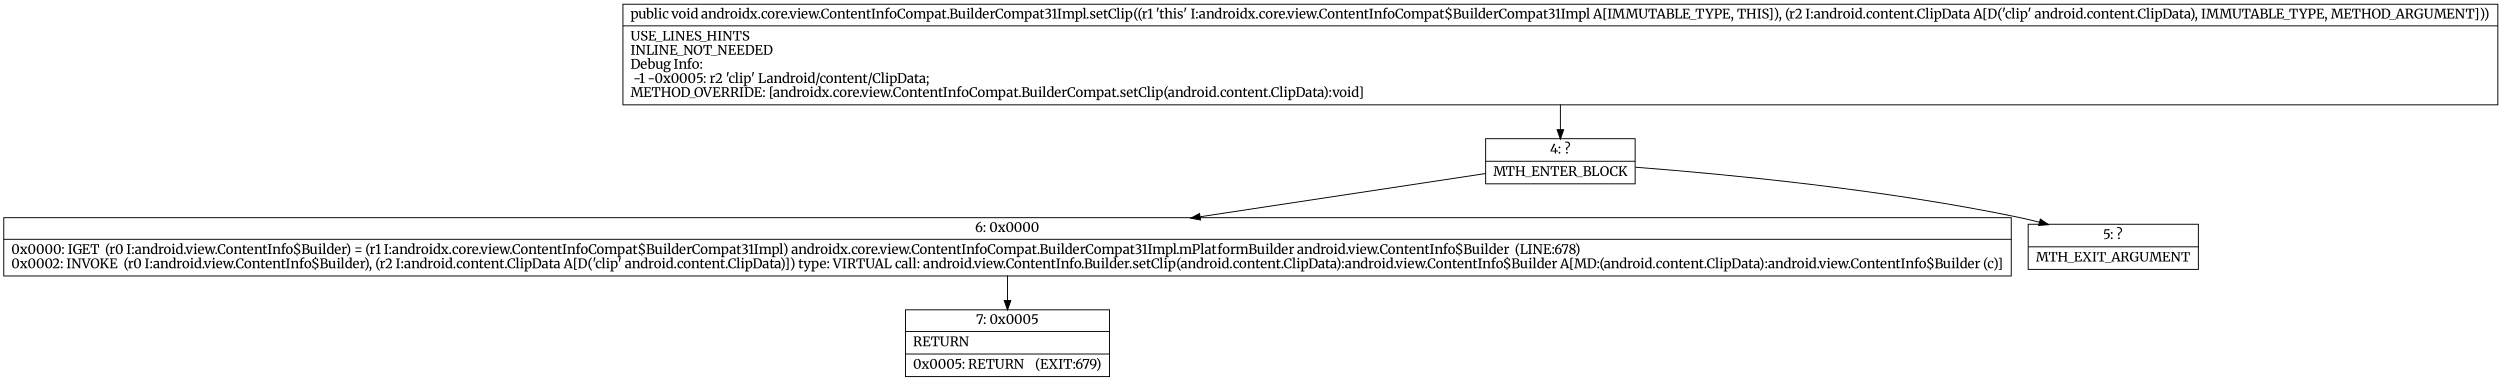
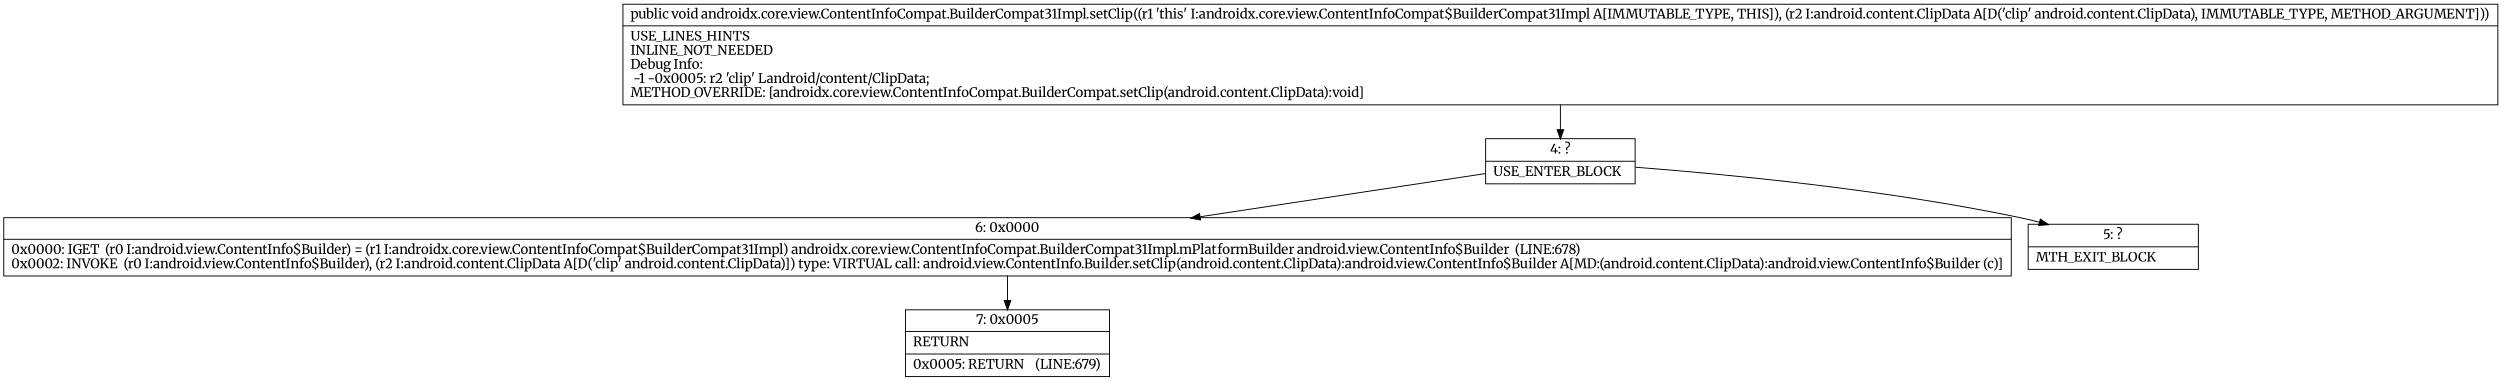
node "4: ?": text "MTH_ENTER_BLOCK" -> "USE_ENTER_BLOCK"
node "5: ?": text "MTH_EXIT_ARGUMENT" -> "MTH_EXIT_BLOCK"
node "7: 0x0005": text "0x0005: RETURN    (EXIT:679)" -> "0x0005: RETURN    (LINE:679)"
